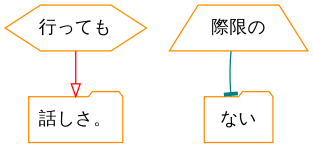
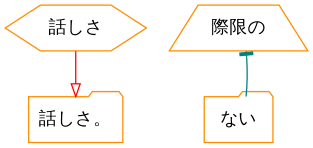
node "行っても": label "行っても" -> "話しさ"
edge "際限の" -> "ない": reversed
